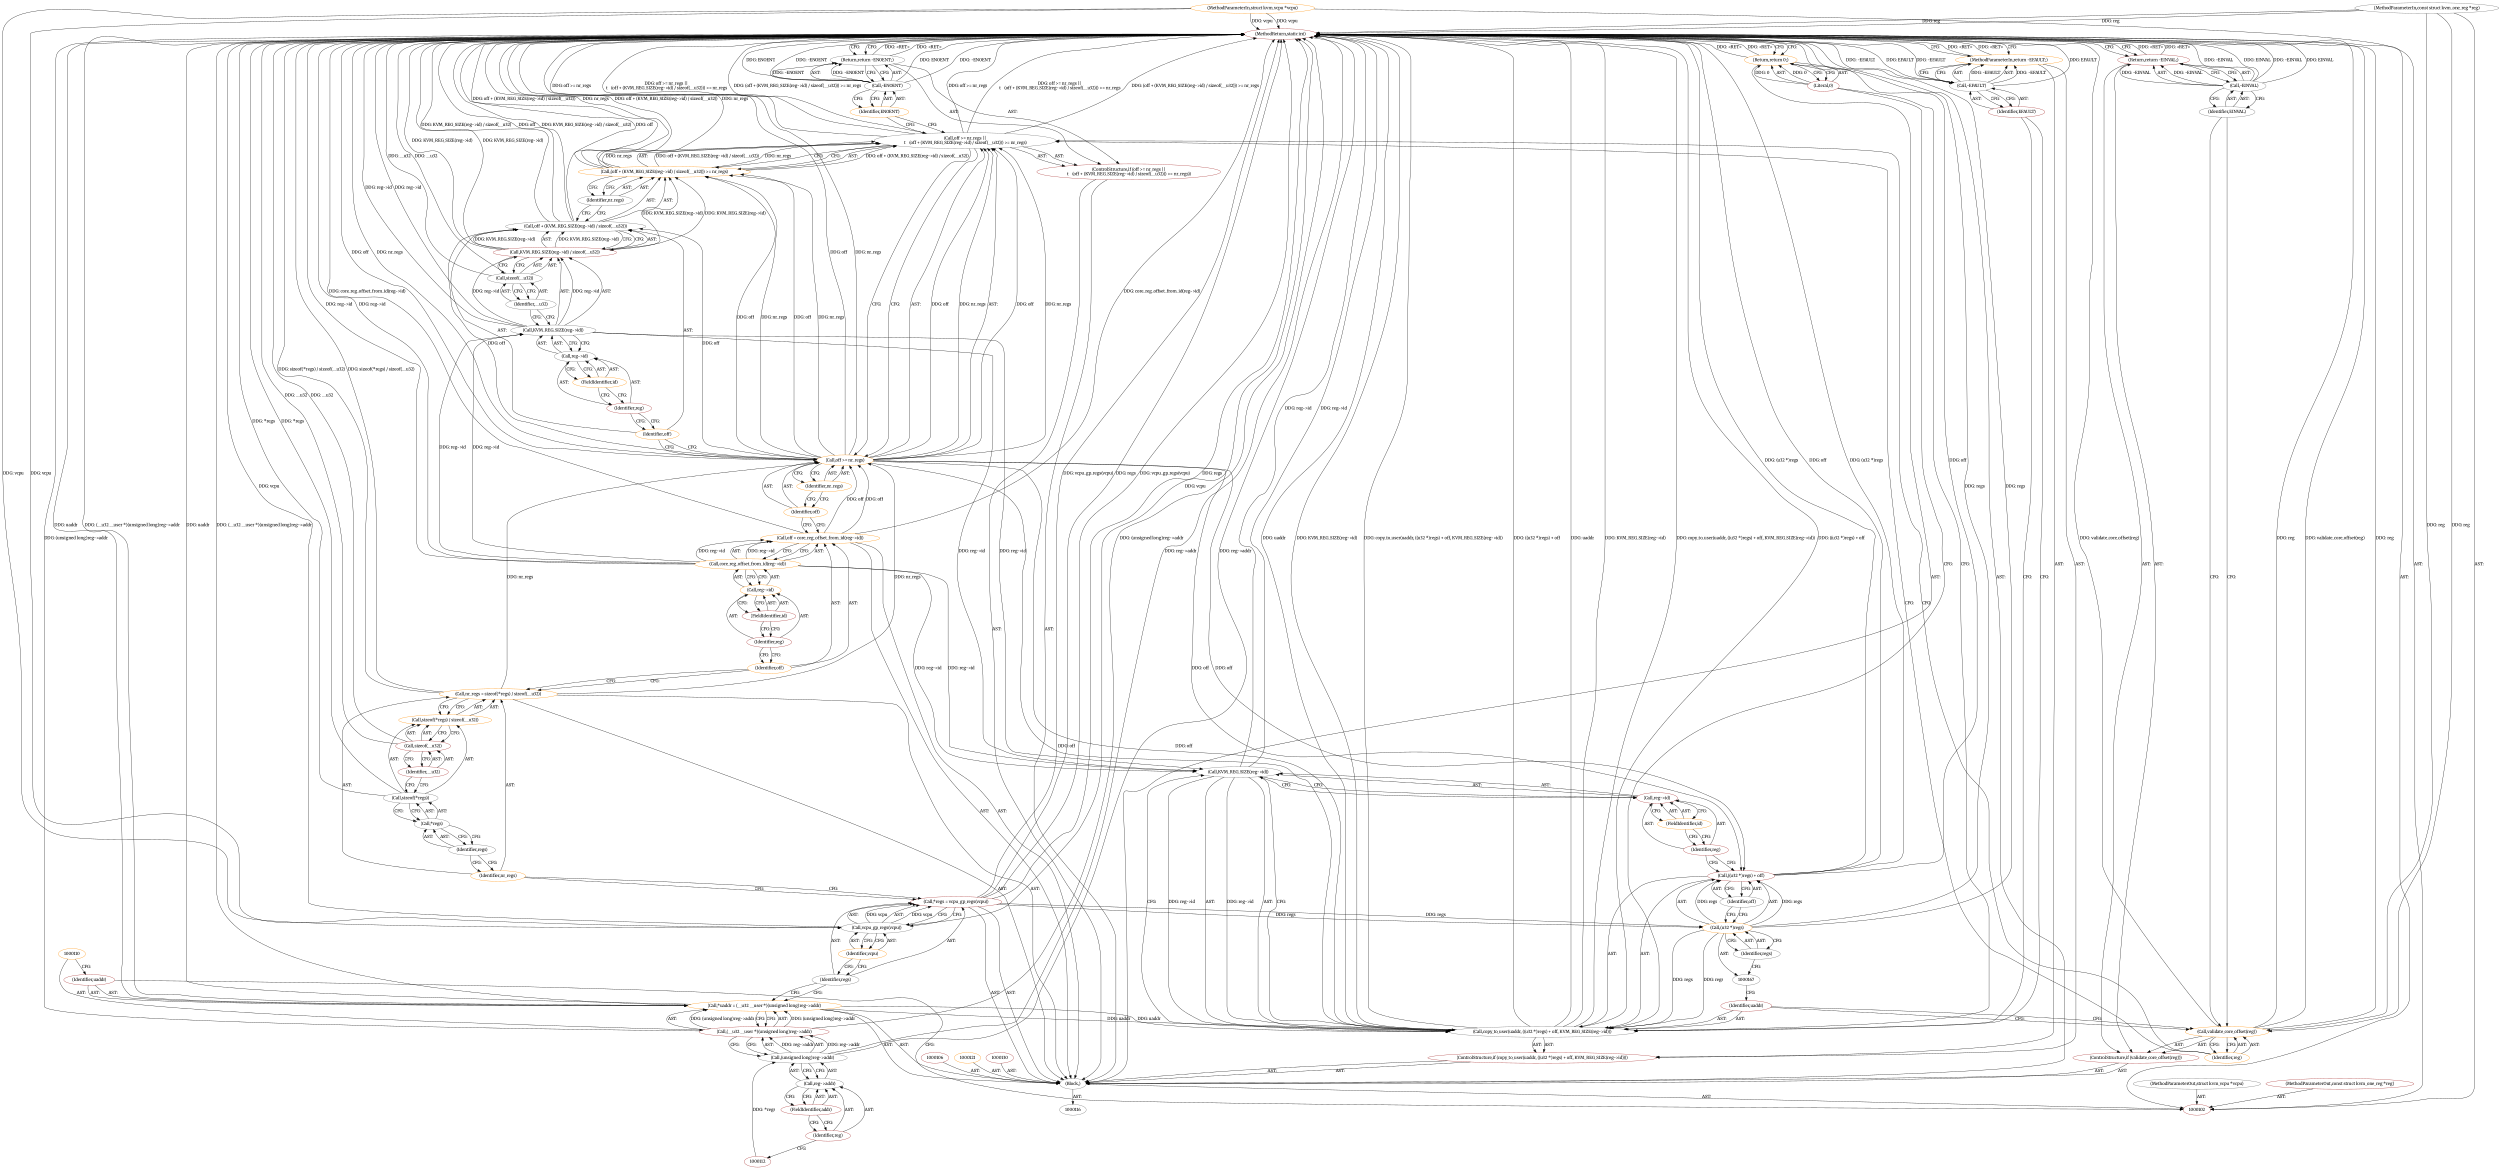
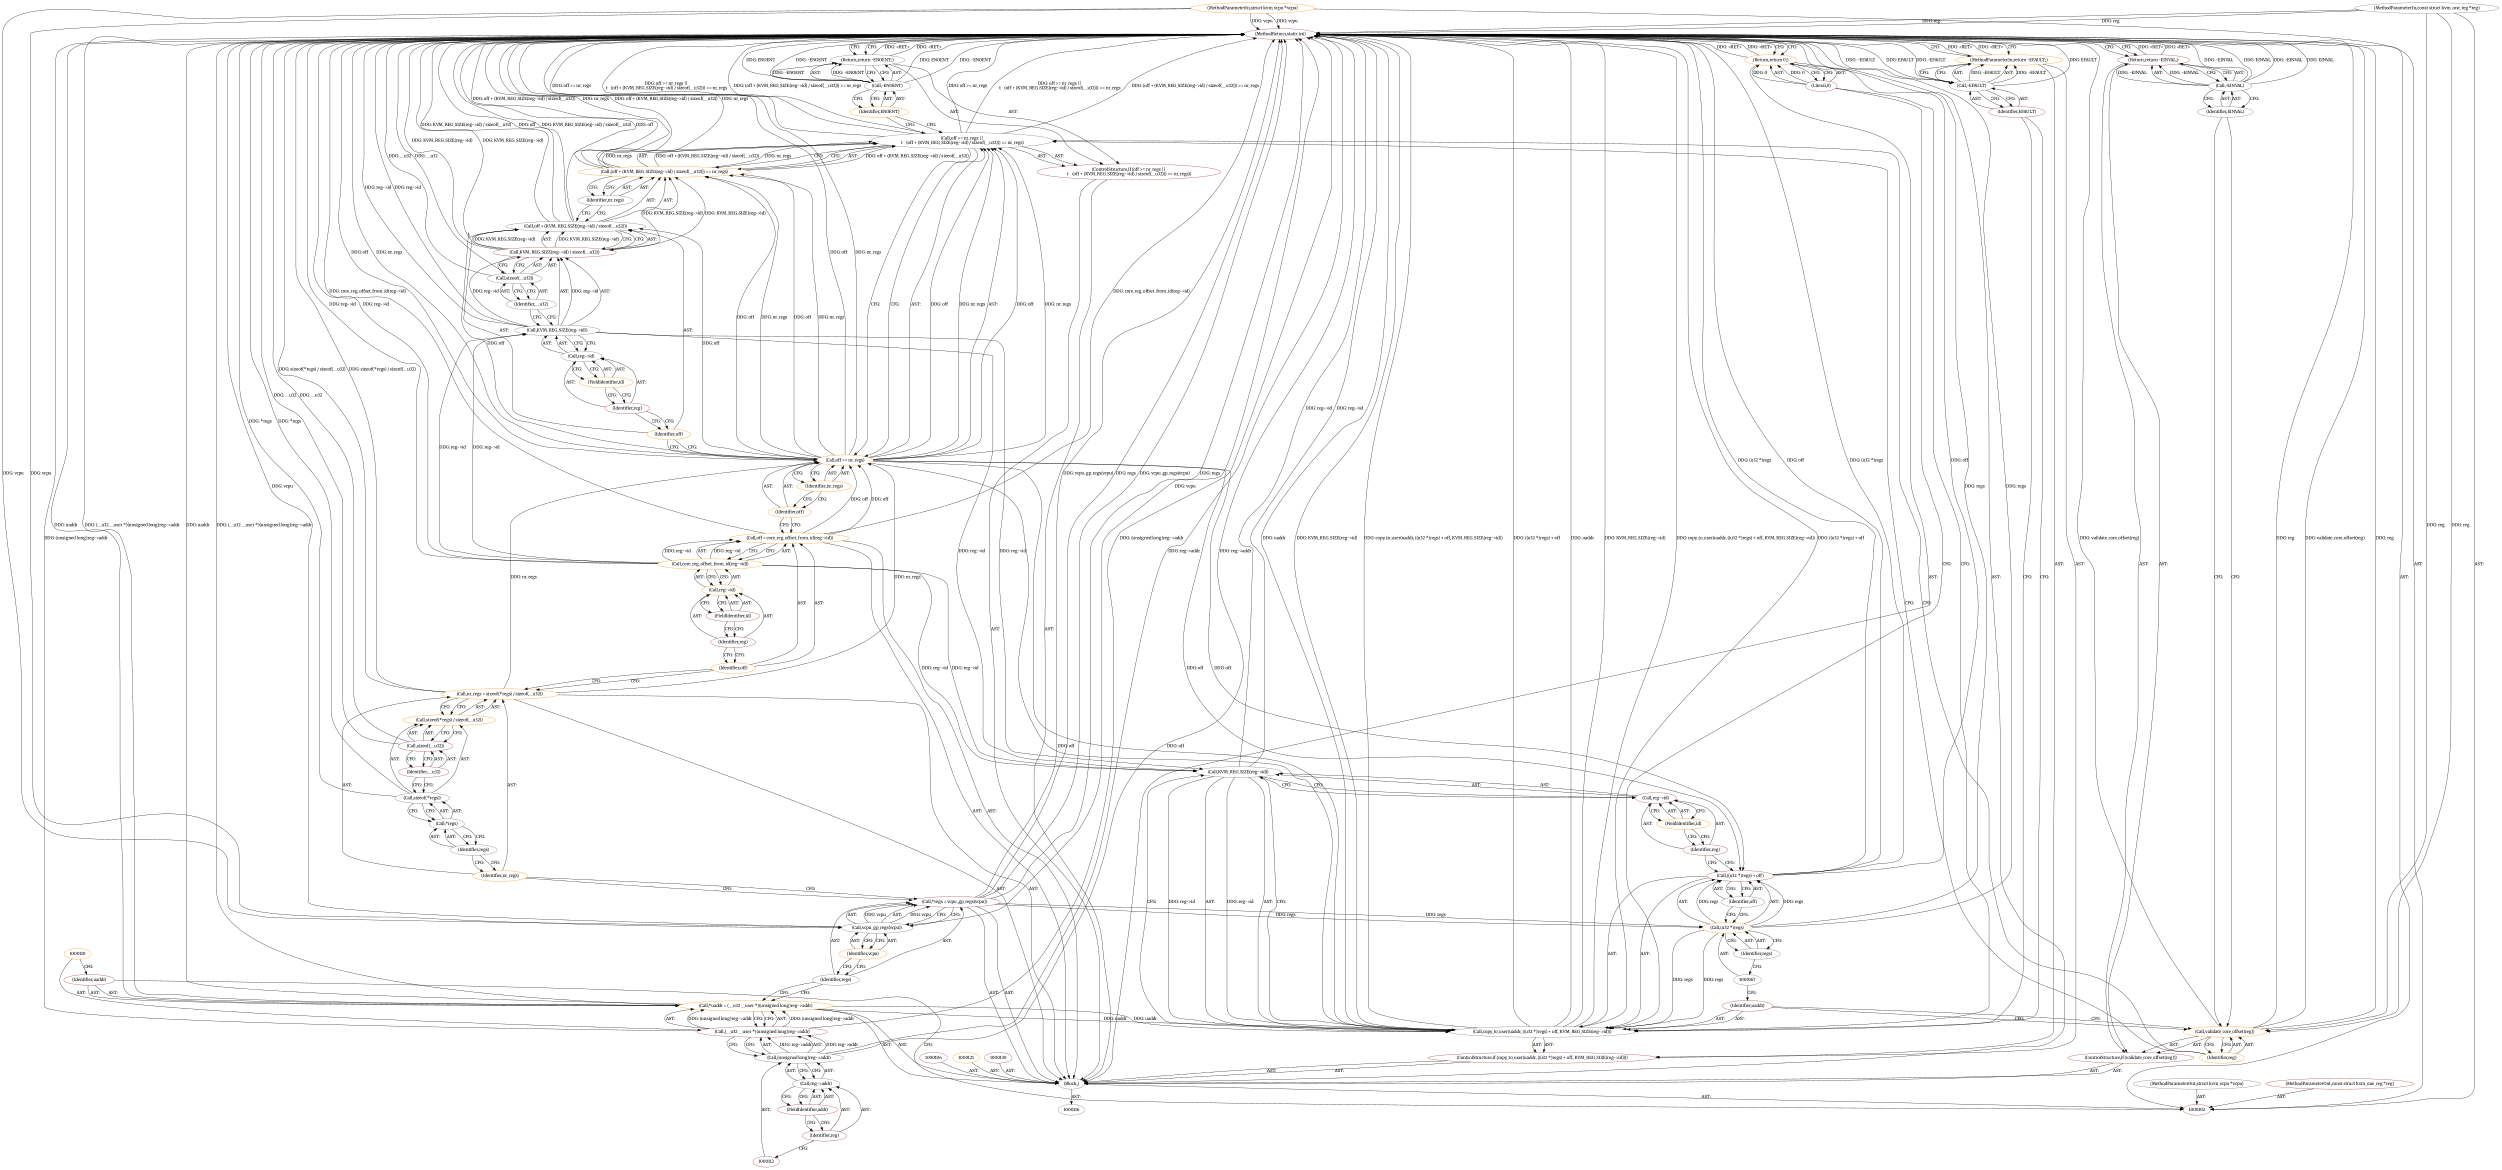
edge "(Call,(u32 *)regs)" -> "1000167": reversed
edge "1000112" -> "(Call,(unsigned long)reg->addr)": label "DDG: *regs" -> "AST: "
